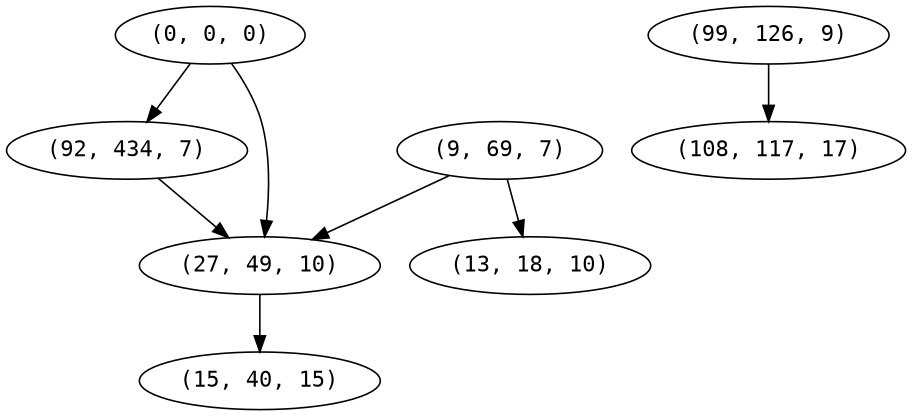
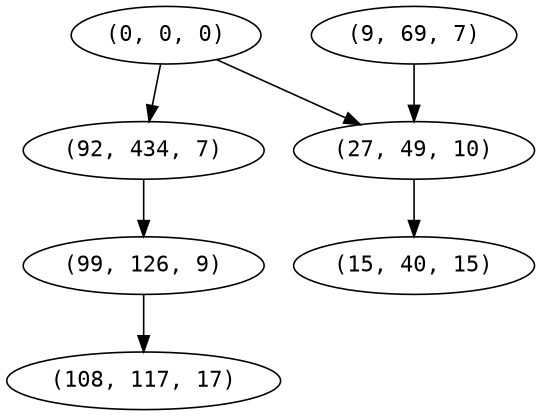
edge "(92, 434, 7)" -> "(27, 49, 10)": now "(92, 434, 7)" -> "(99, 126, 9)"
node "(13, 18, 10)": removed
